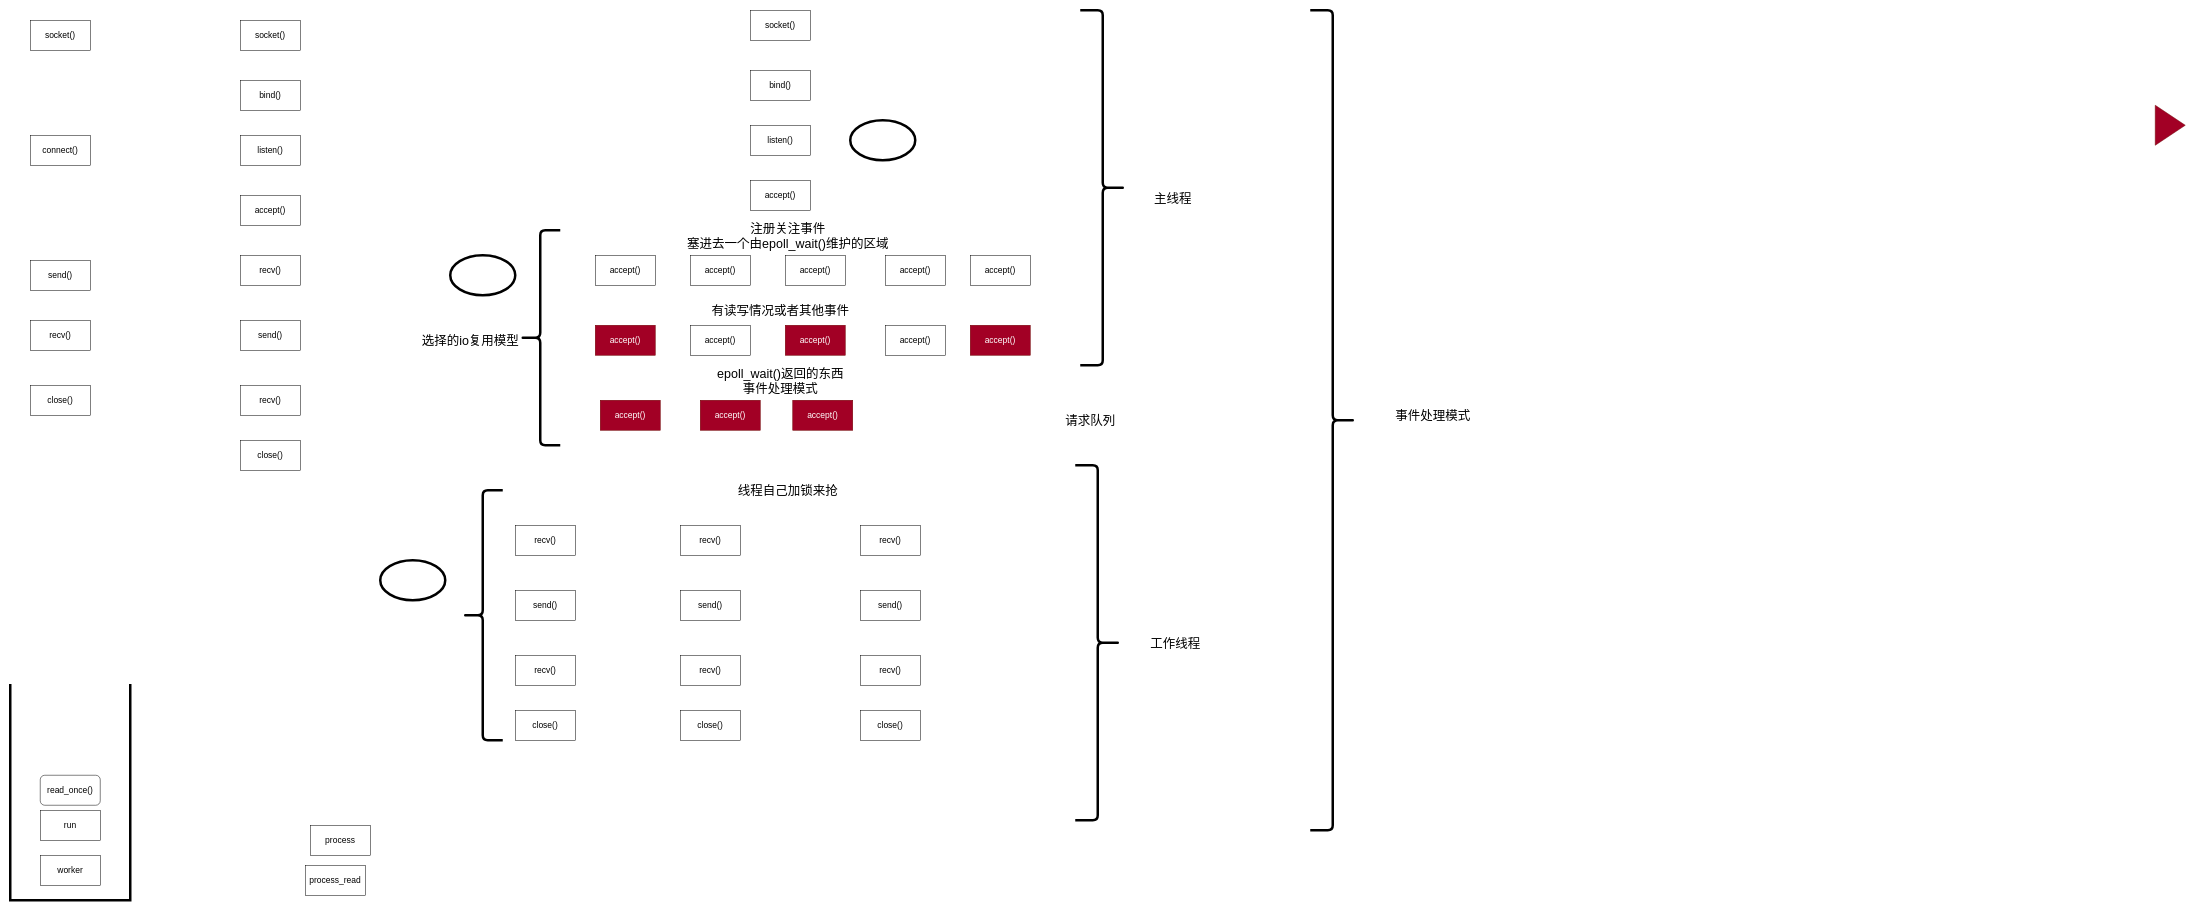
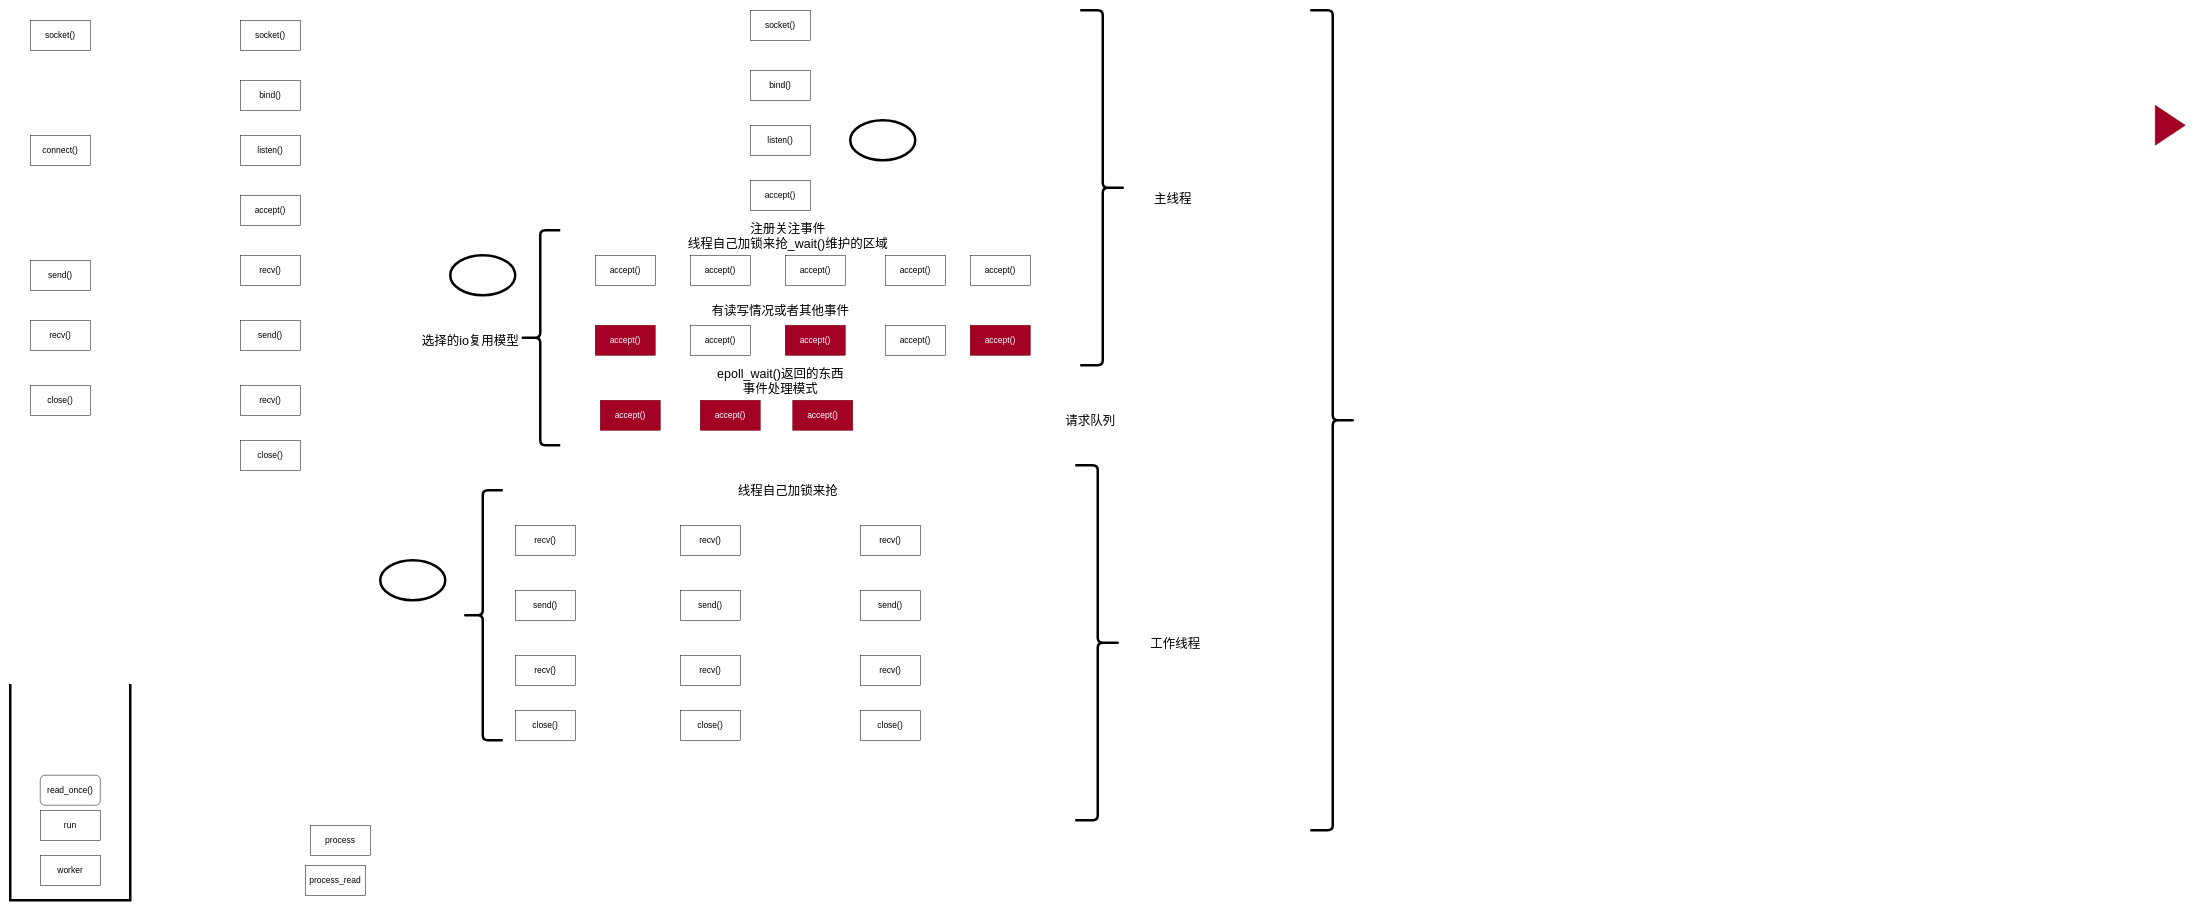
node "注册关注事件 塞进去一个由epoll_wait()维护的区域": label "注册关注事件 塞进去一个由epoll_wait()维护的区域" -> "注册关注事件 线程自己加锁来抢_wait()维护的区域"
node "事件处理模式": removed
